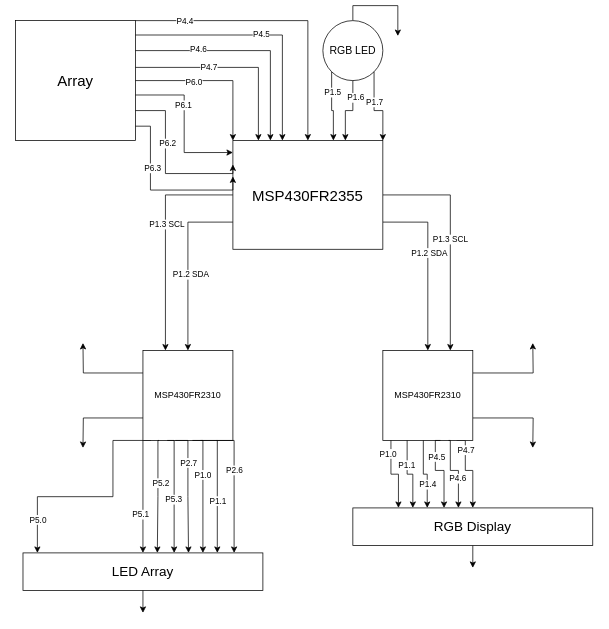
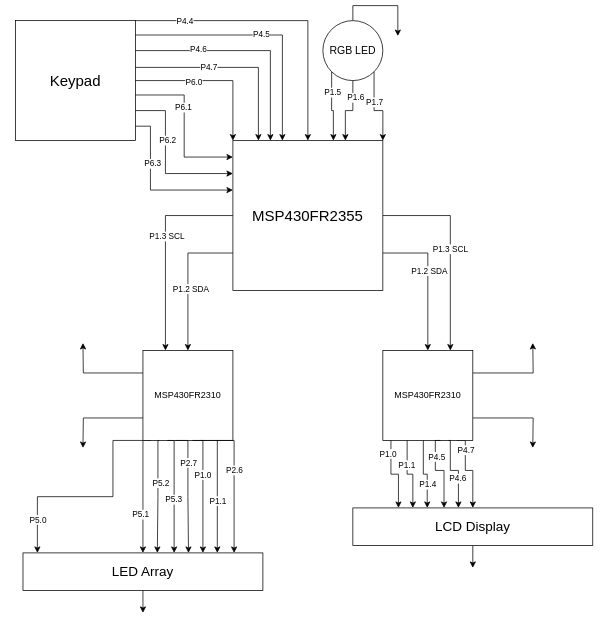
node "Array": label "Array" -> "Keypad"
node "MSP430FR2355": size 150x109 -> 150x150
node "RGB Display": label "RGB Display" -> "LCD Display"
